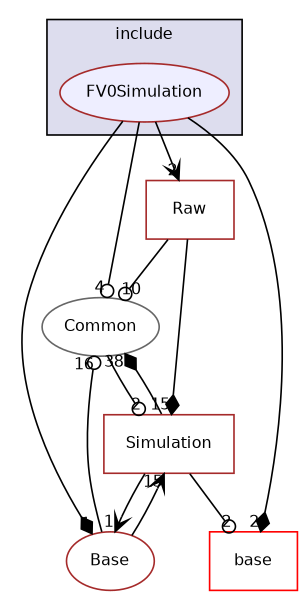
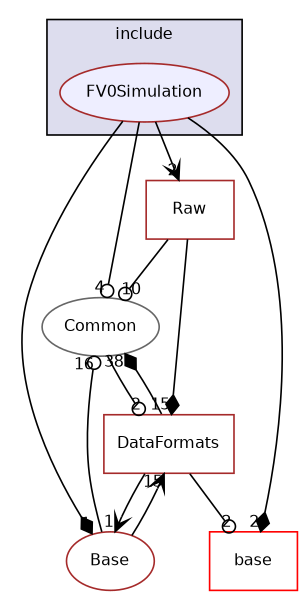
node "Simulation": label "Simulation" -> "DataFormats"
